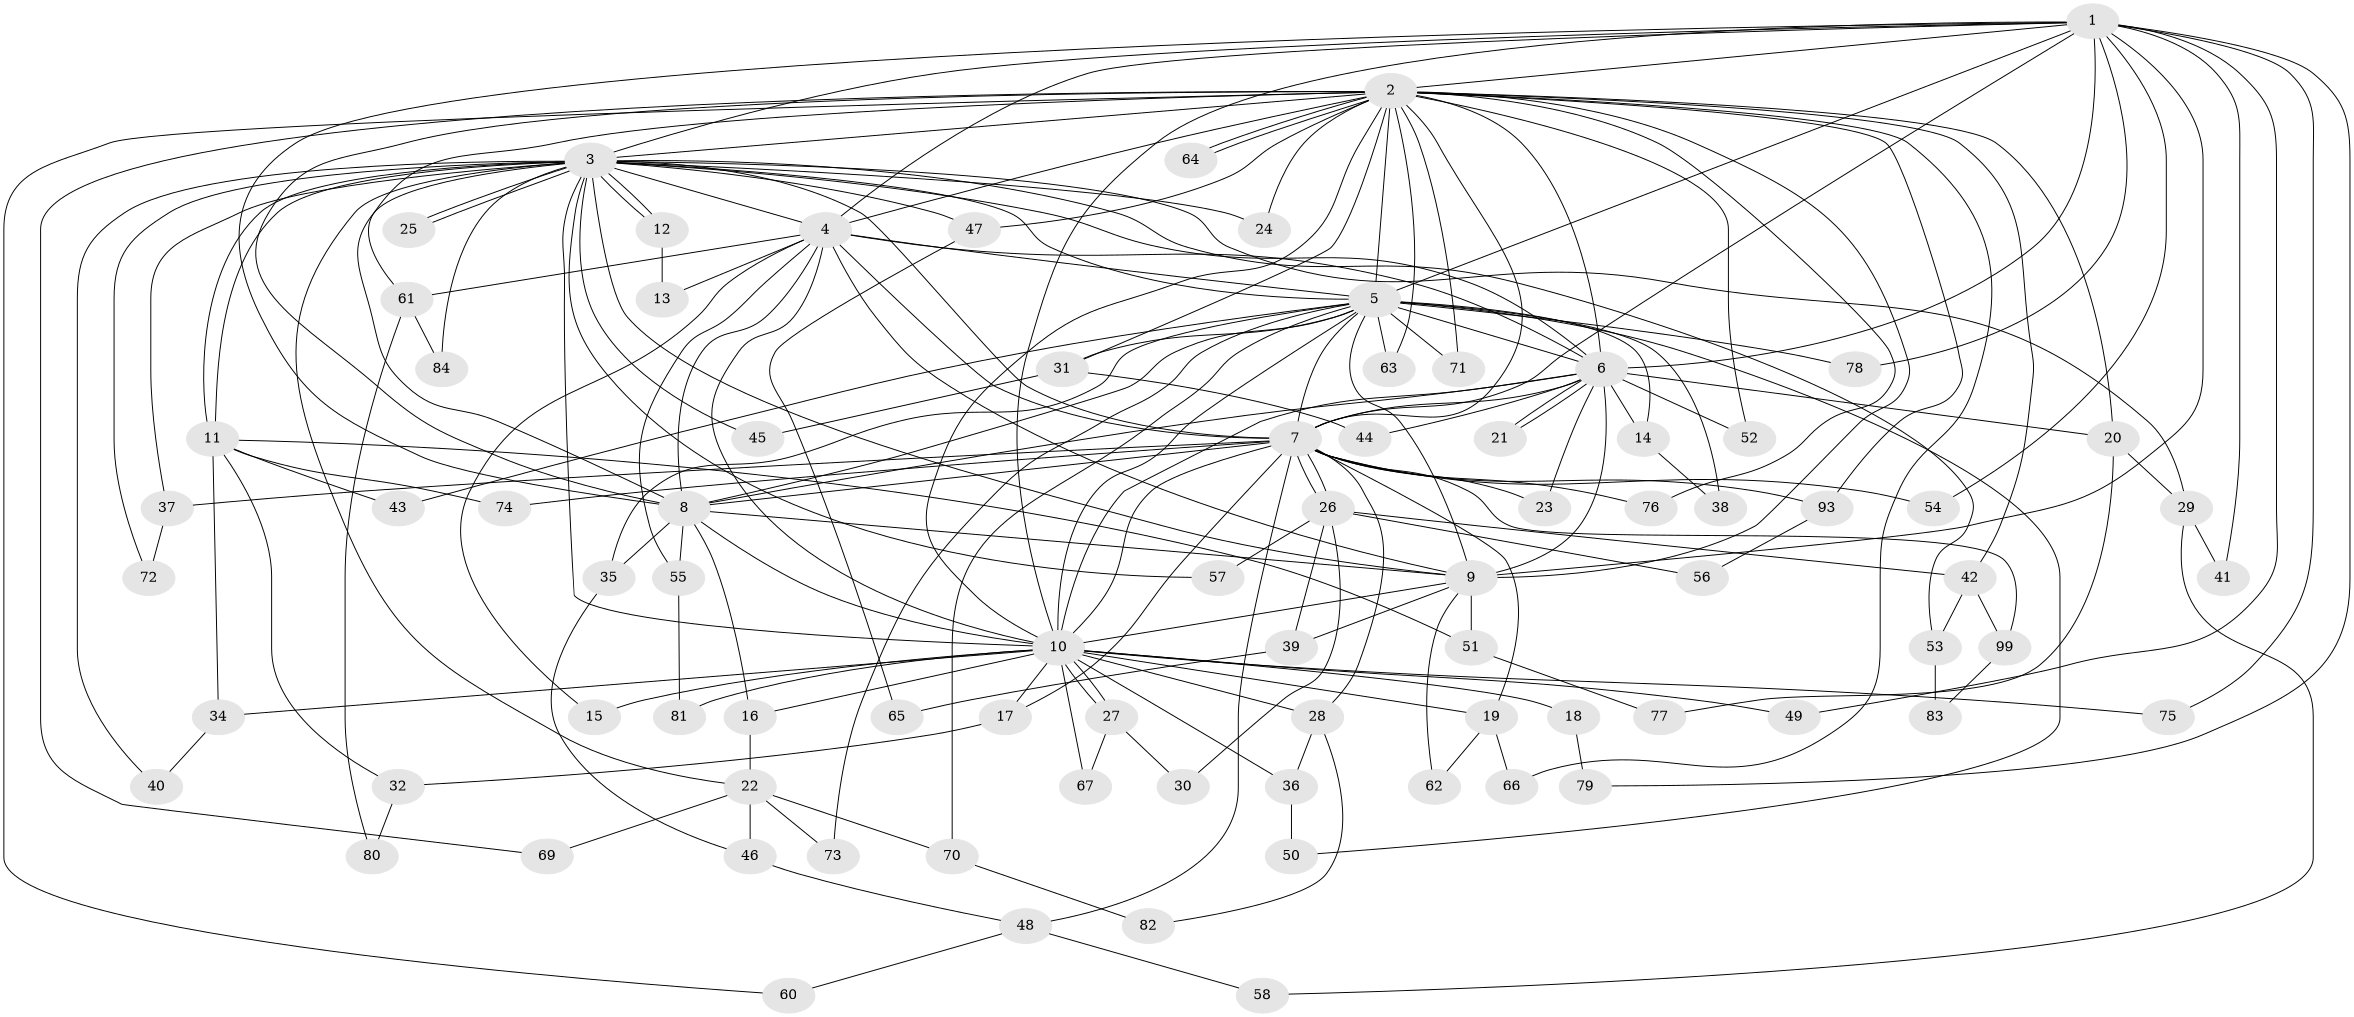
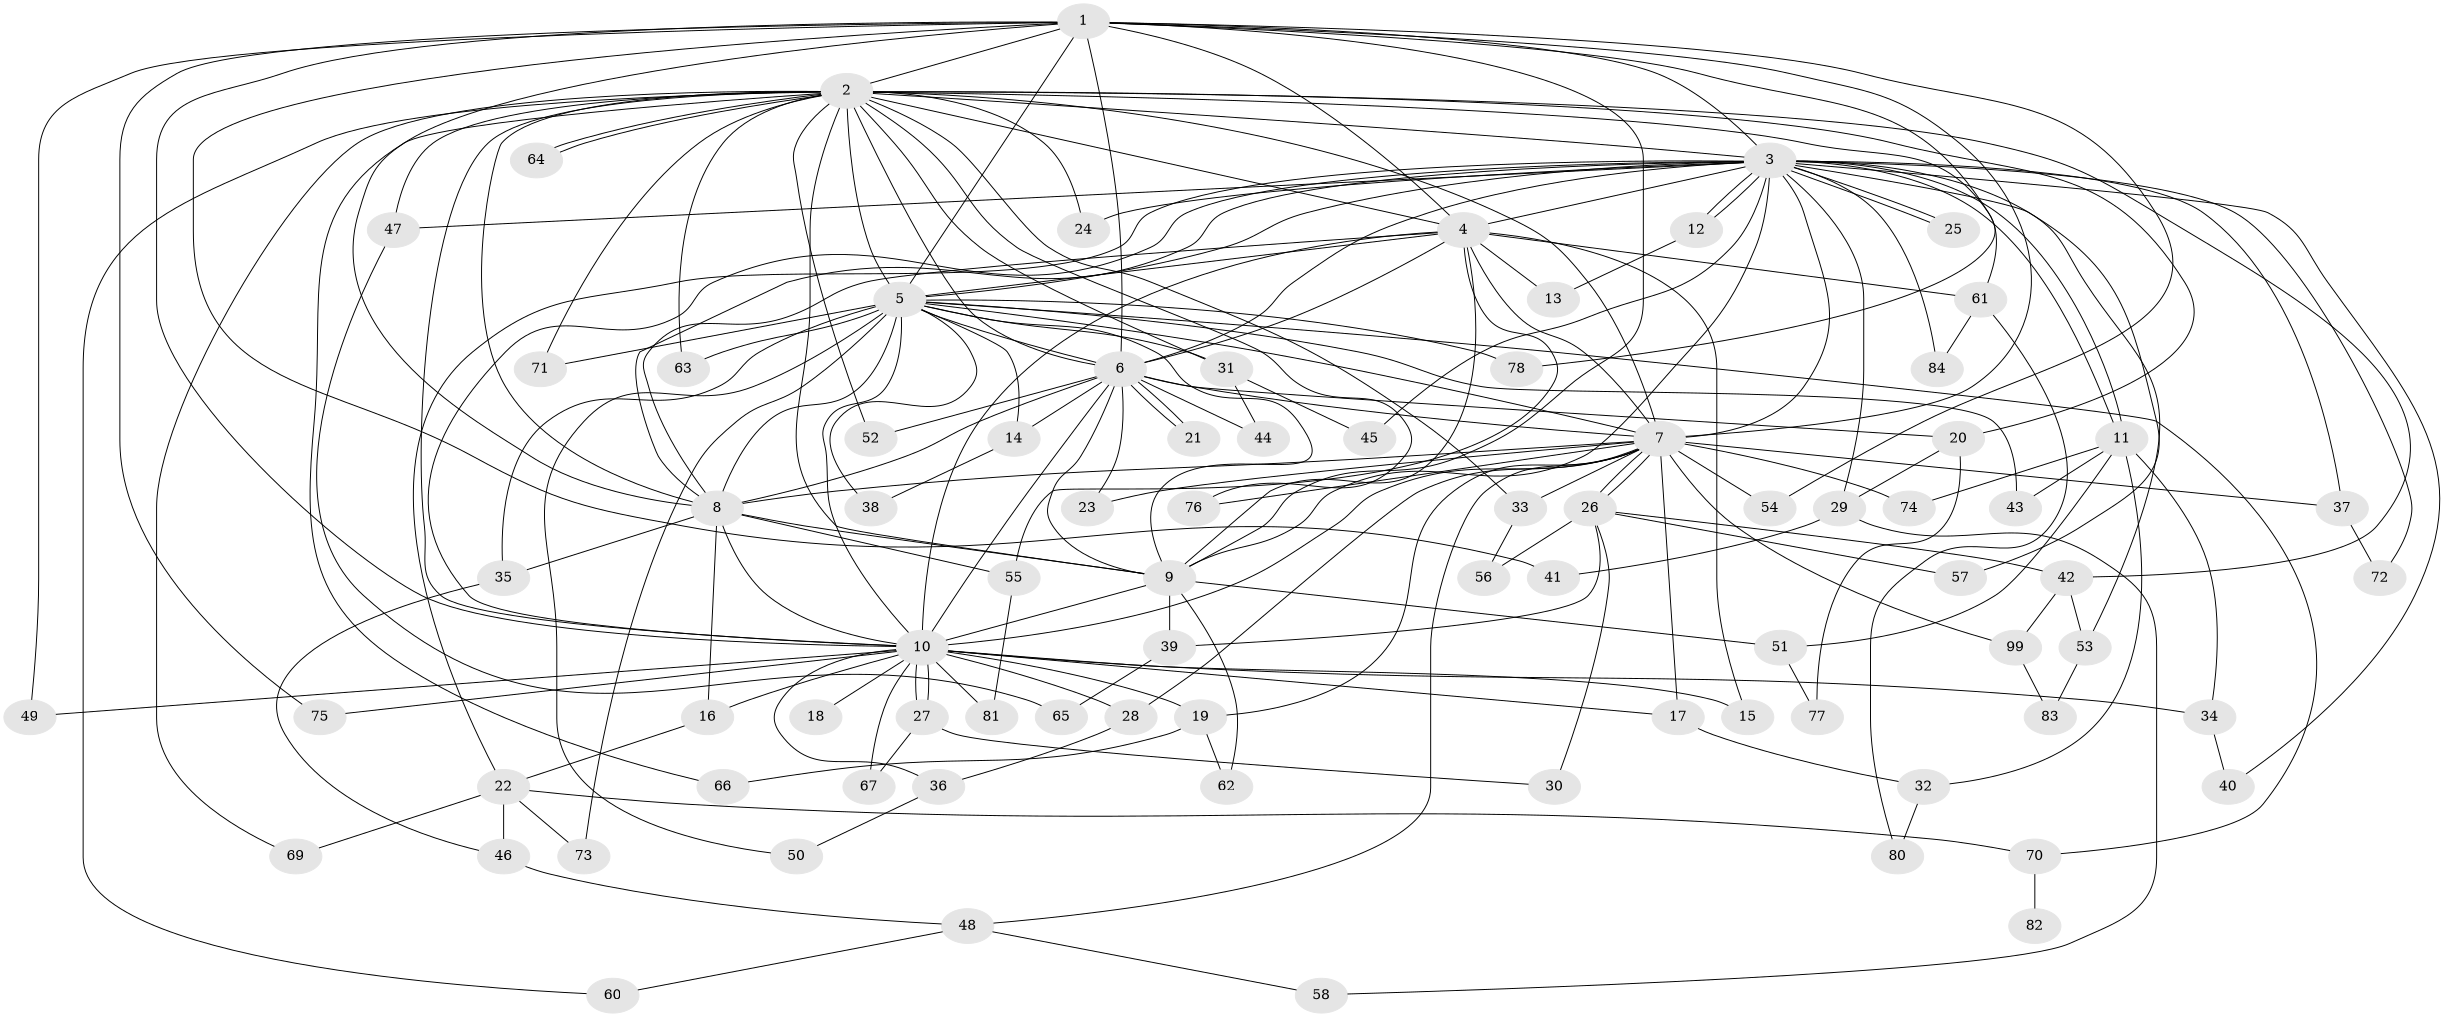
node "93": label "93" -> "33"
node "79": removed
edge "28" -- "82": removed
